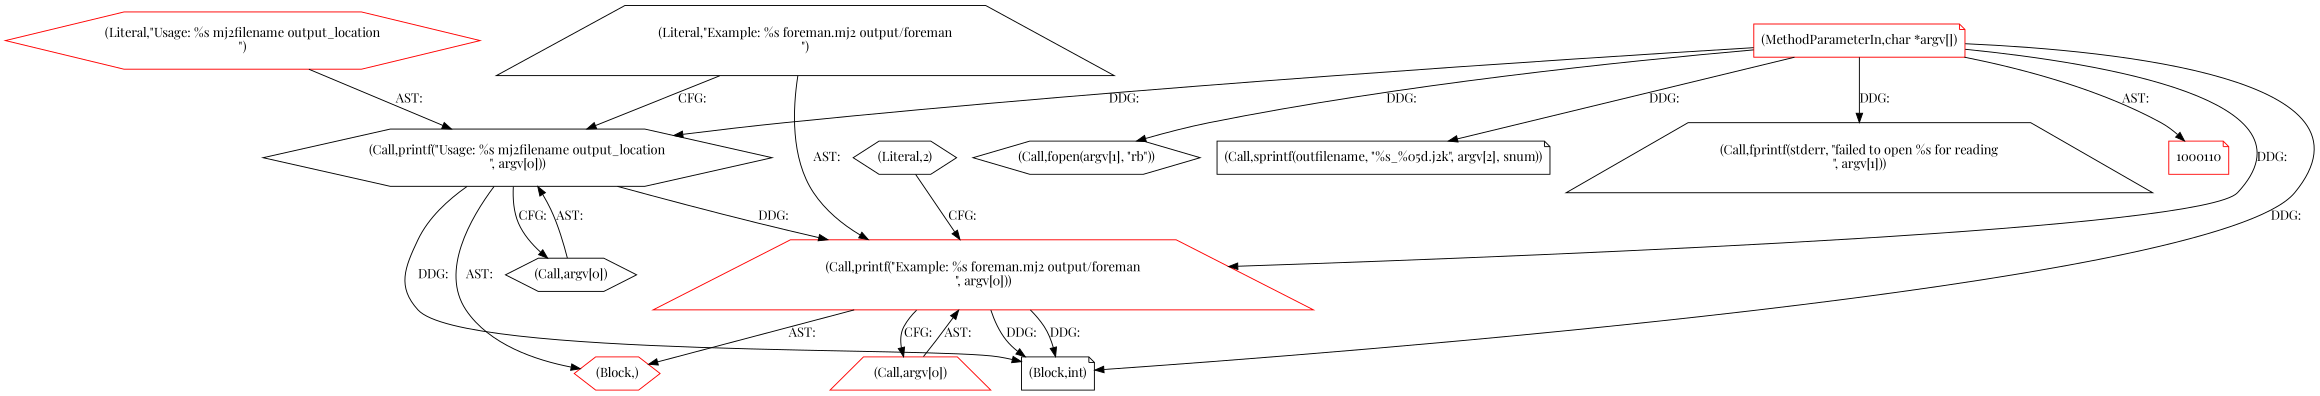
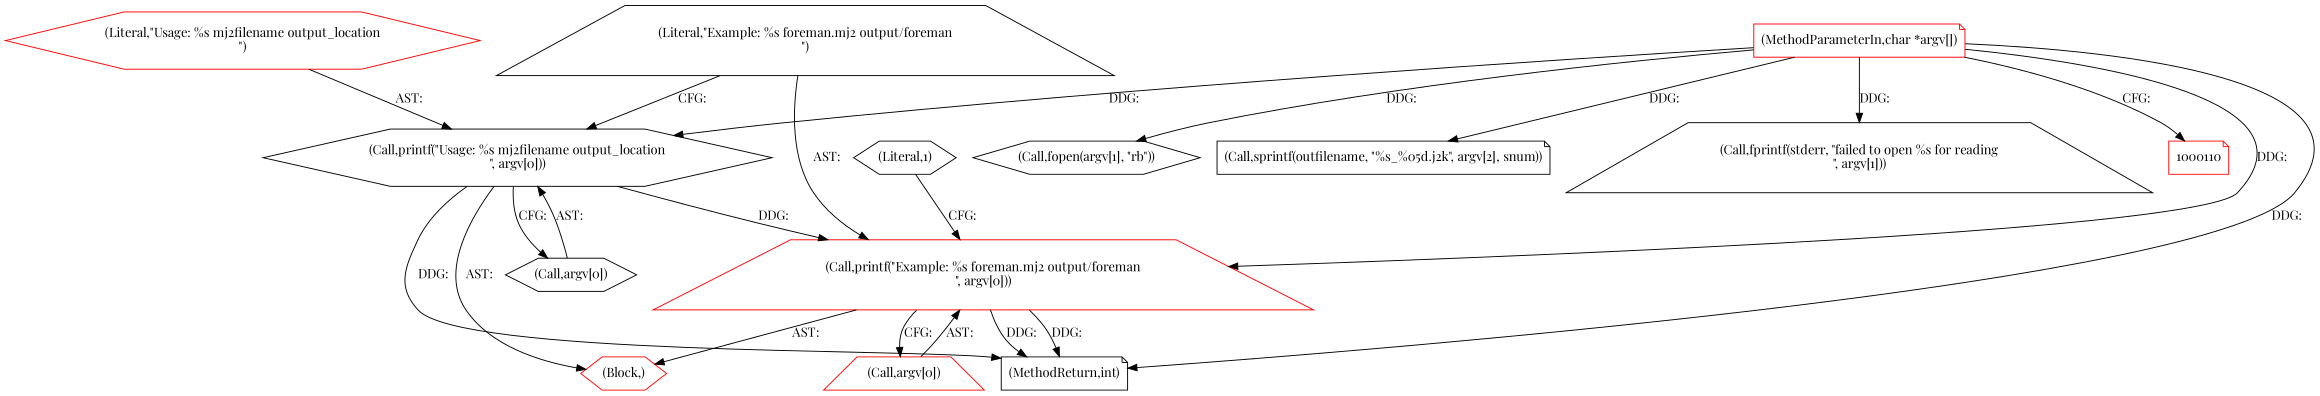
edge "(MethodParameterIn,char *argv[])" -> "1000110": label "AST: " -> "CFG: "
node "(Literal,2)": label "(Literal,2)" -> "(Literal,1)"
node "(Block,int)": label "(Block,int)" -> "(MethodReturn,int)"
